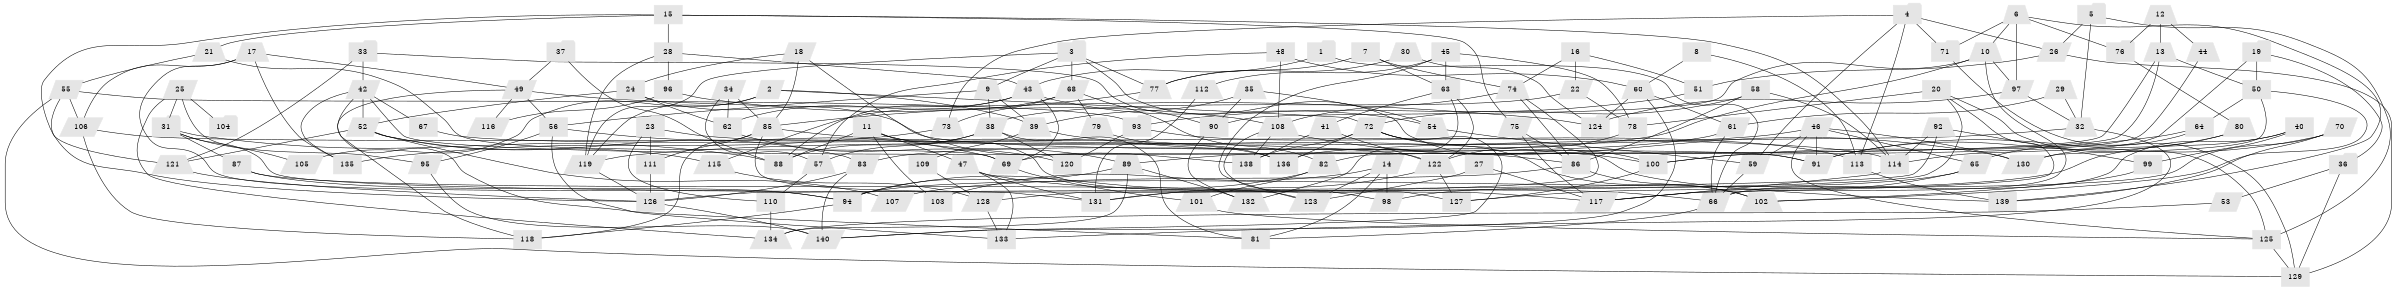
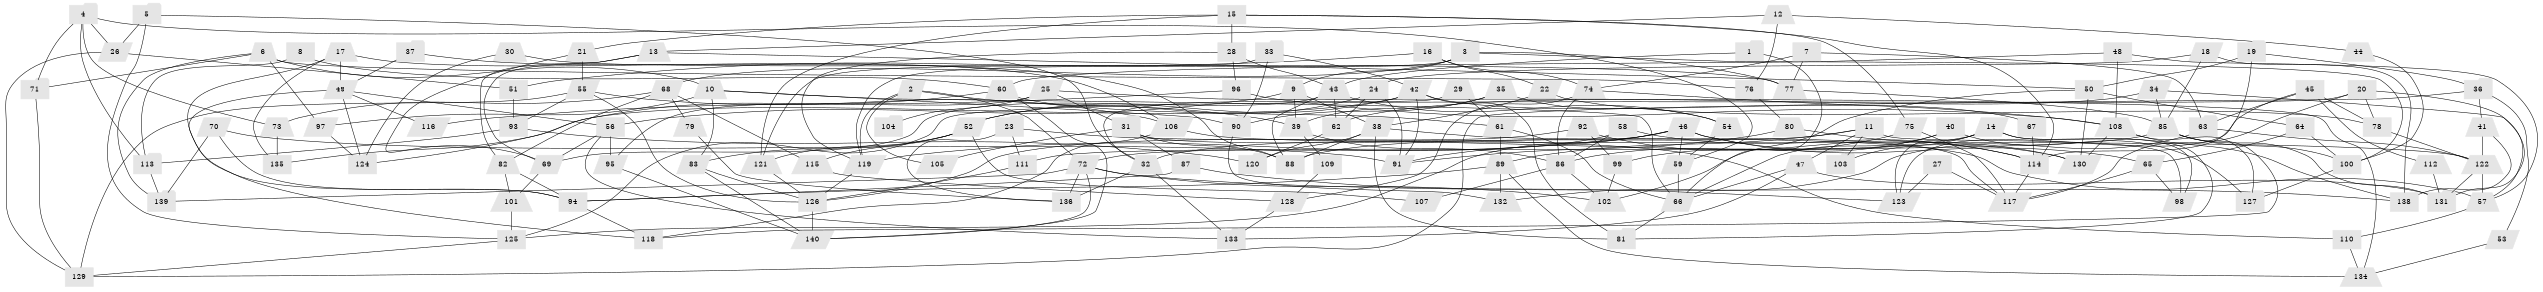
edge "63" -- "41": now "36" -- "41"
edge "97" -- "32": now "14" -- "32"
edge "122" -- "127": now "122" -- "57"
